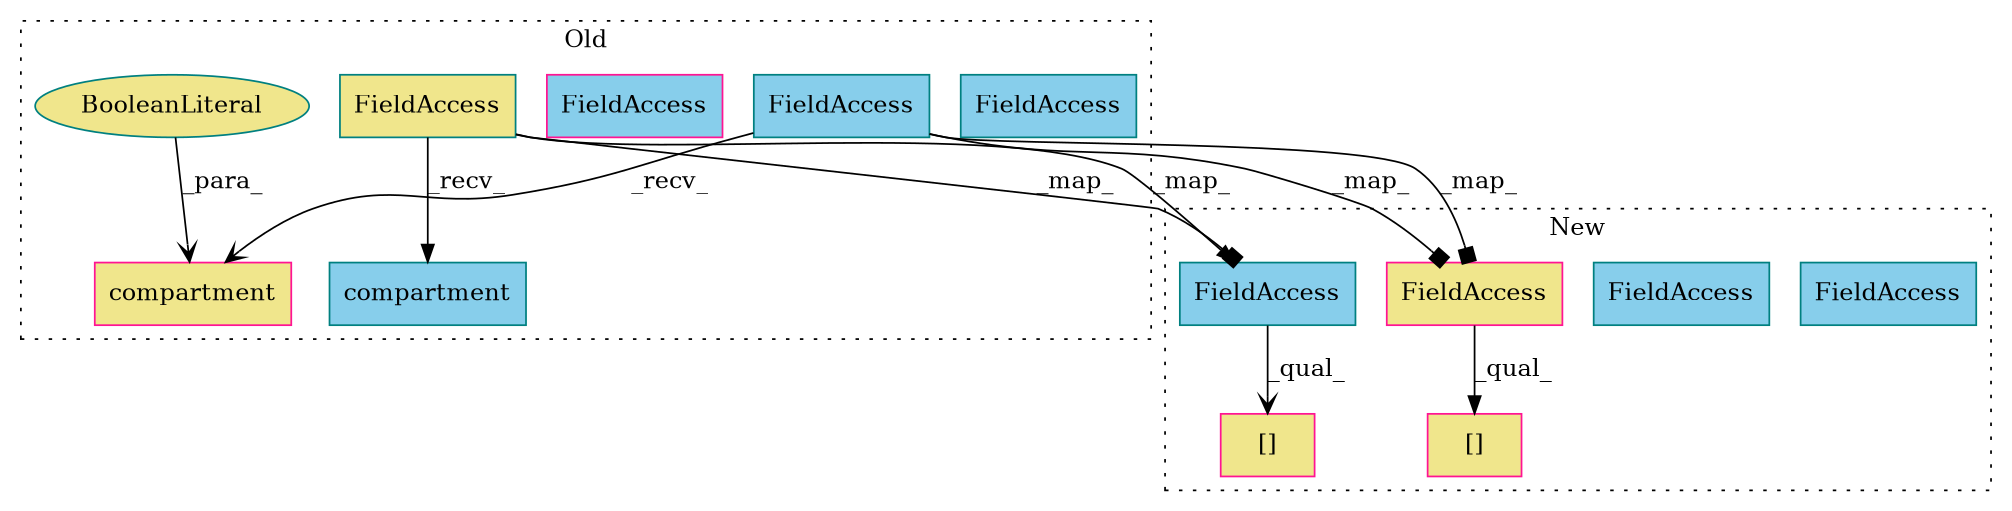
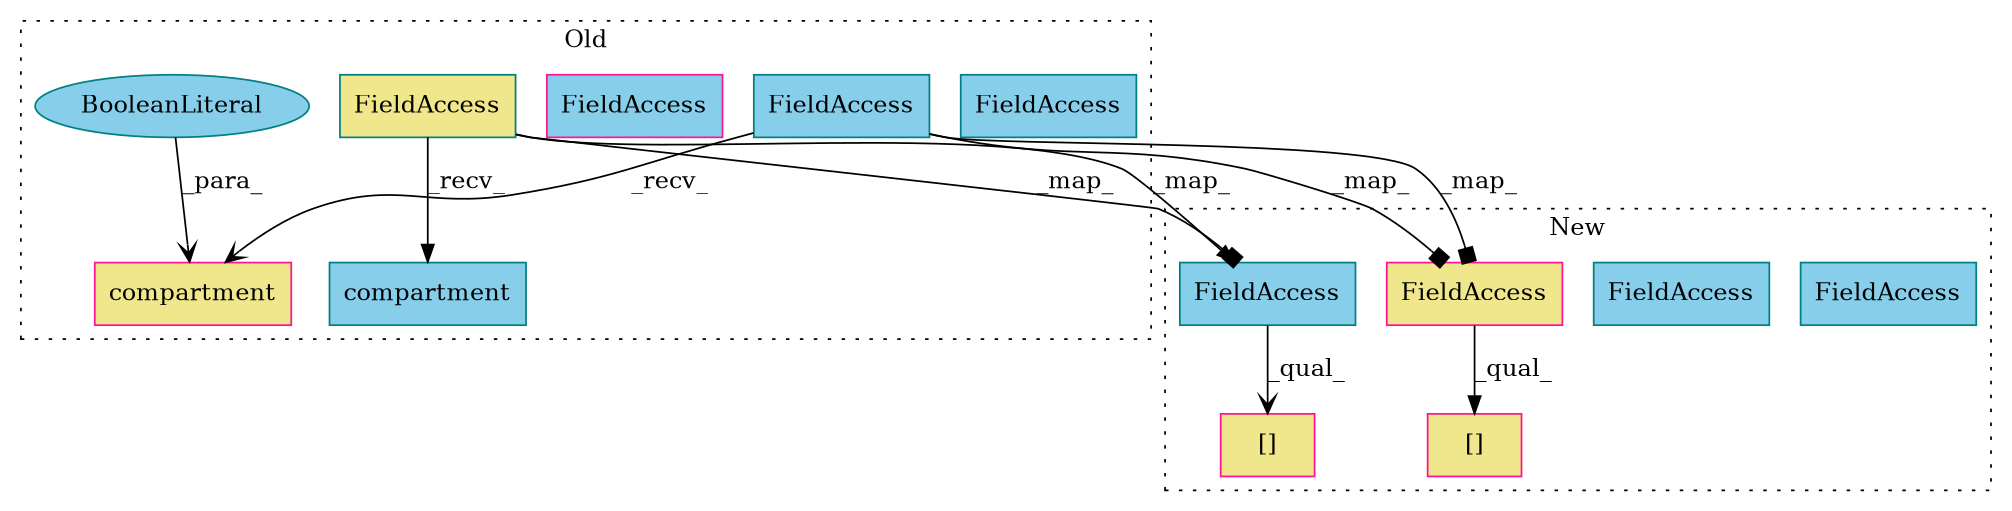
node "BooleanLiteral": fillcolor khaki -> skyblue
